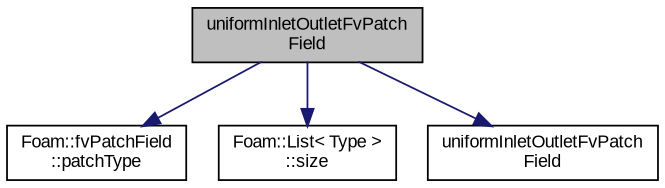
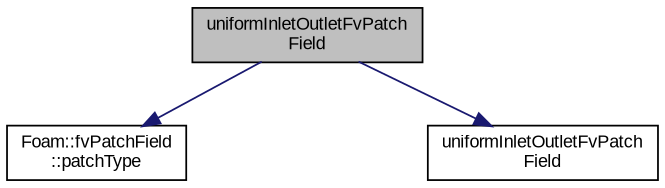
node "Foam::List< Type > ::size": removed
